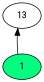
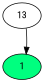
edge "1" -> "13": reversed
